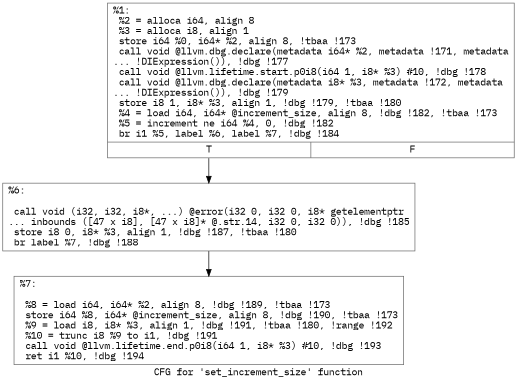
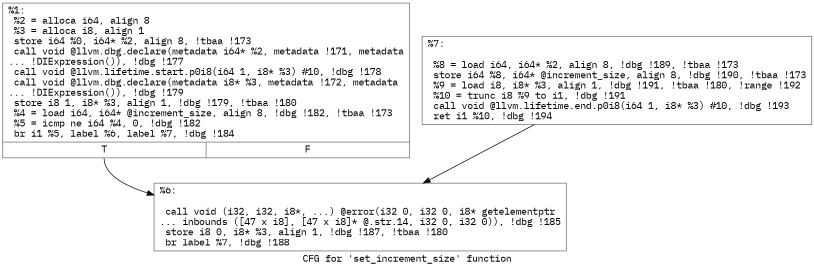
node "%1:": text "%5 = increment ne i64 %4, 0, !dbg !182" -> "%5 = icmp ne i64 %4, 0, !dbg !182"
edge "%6:" -> "%7:": reversed
